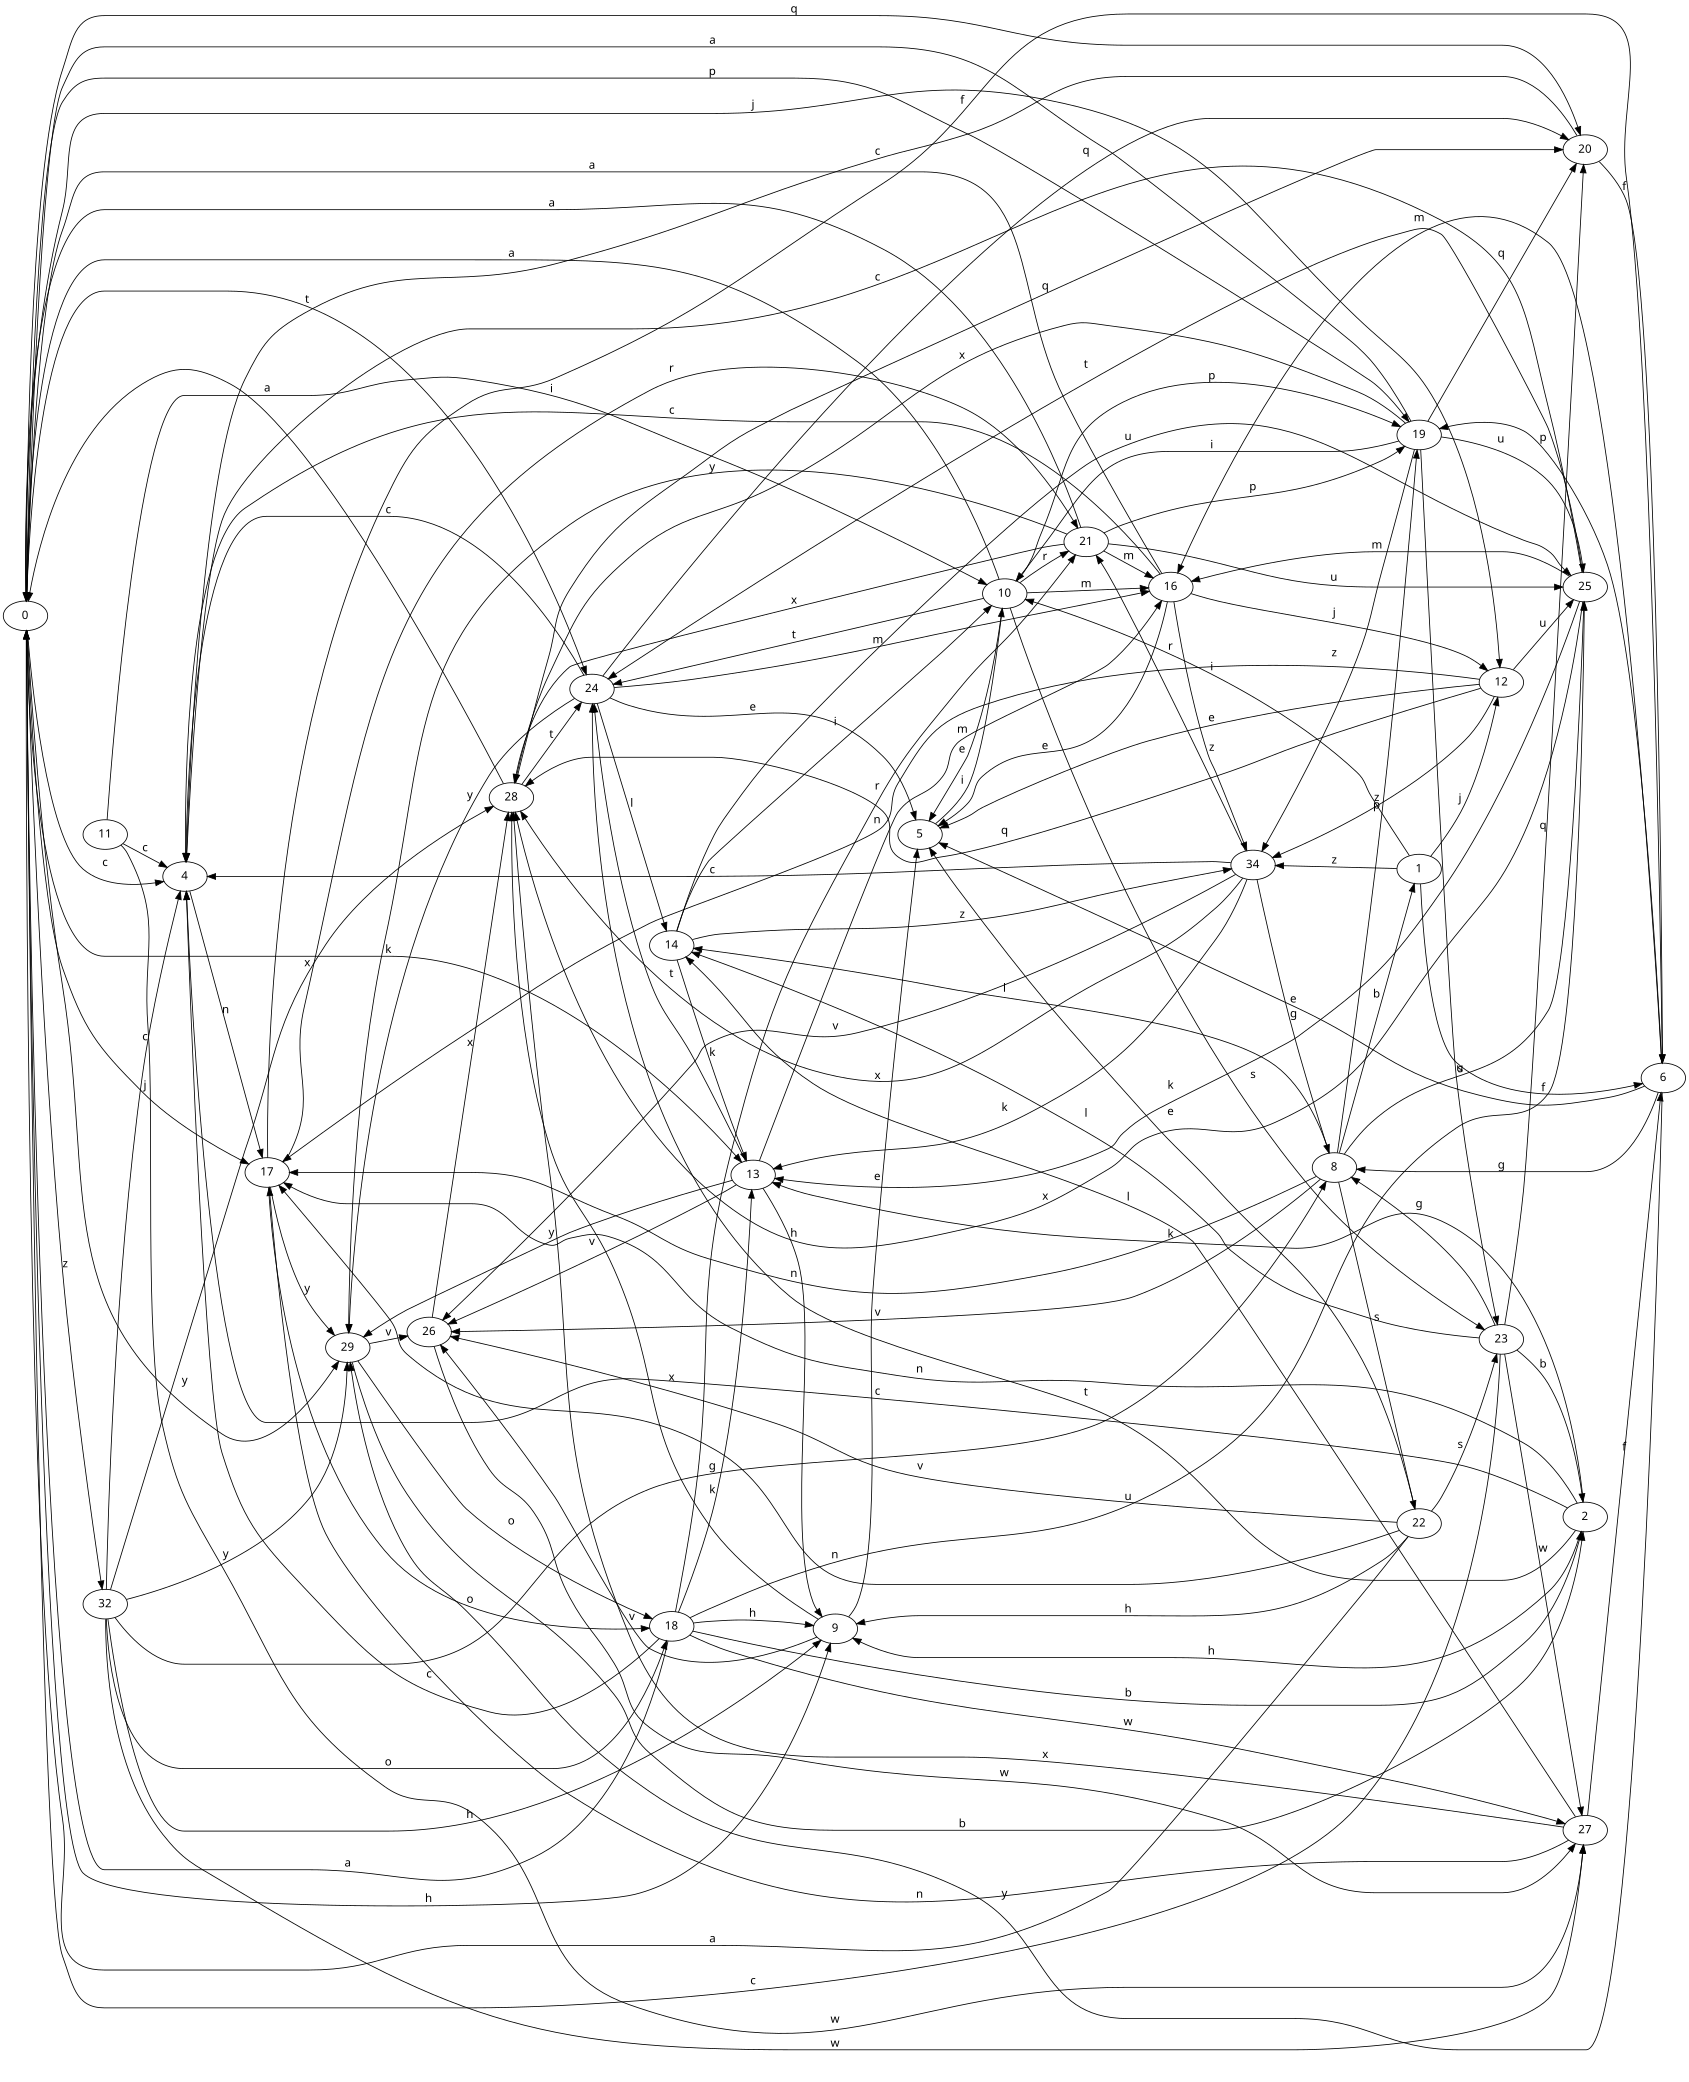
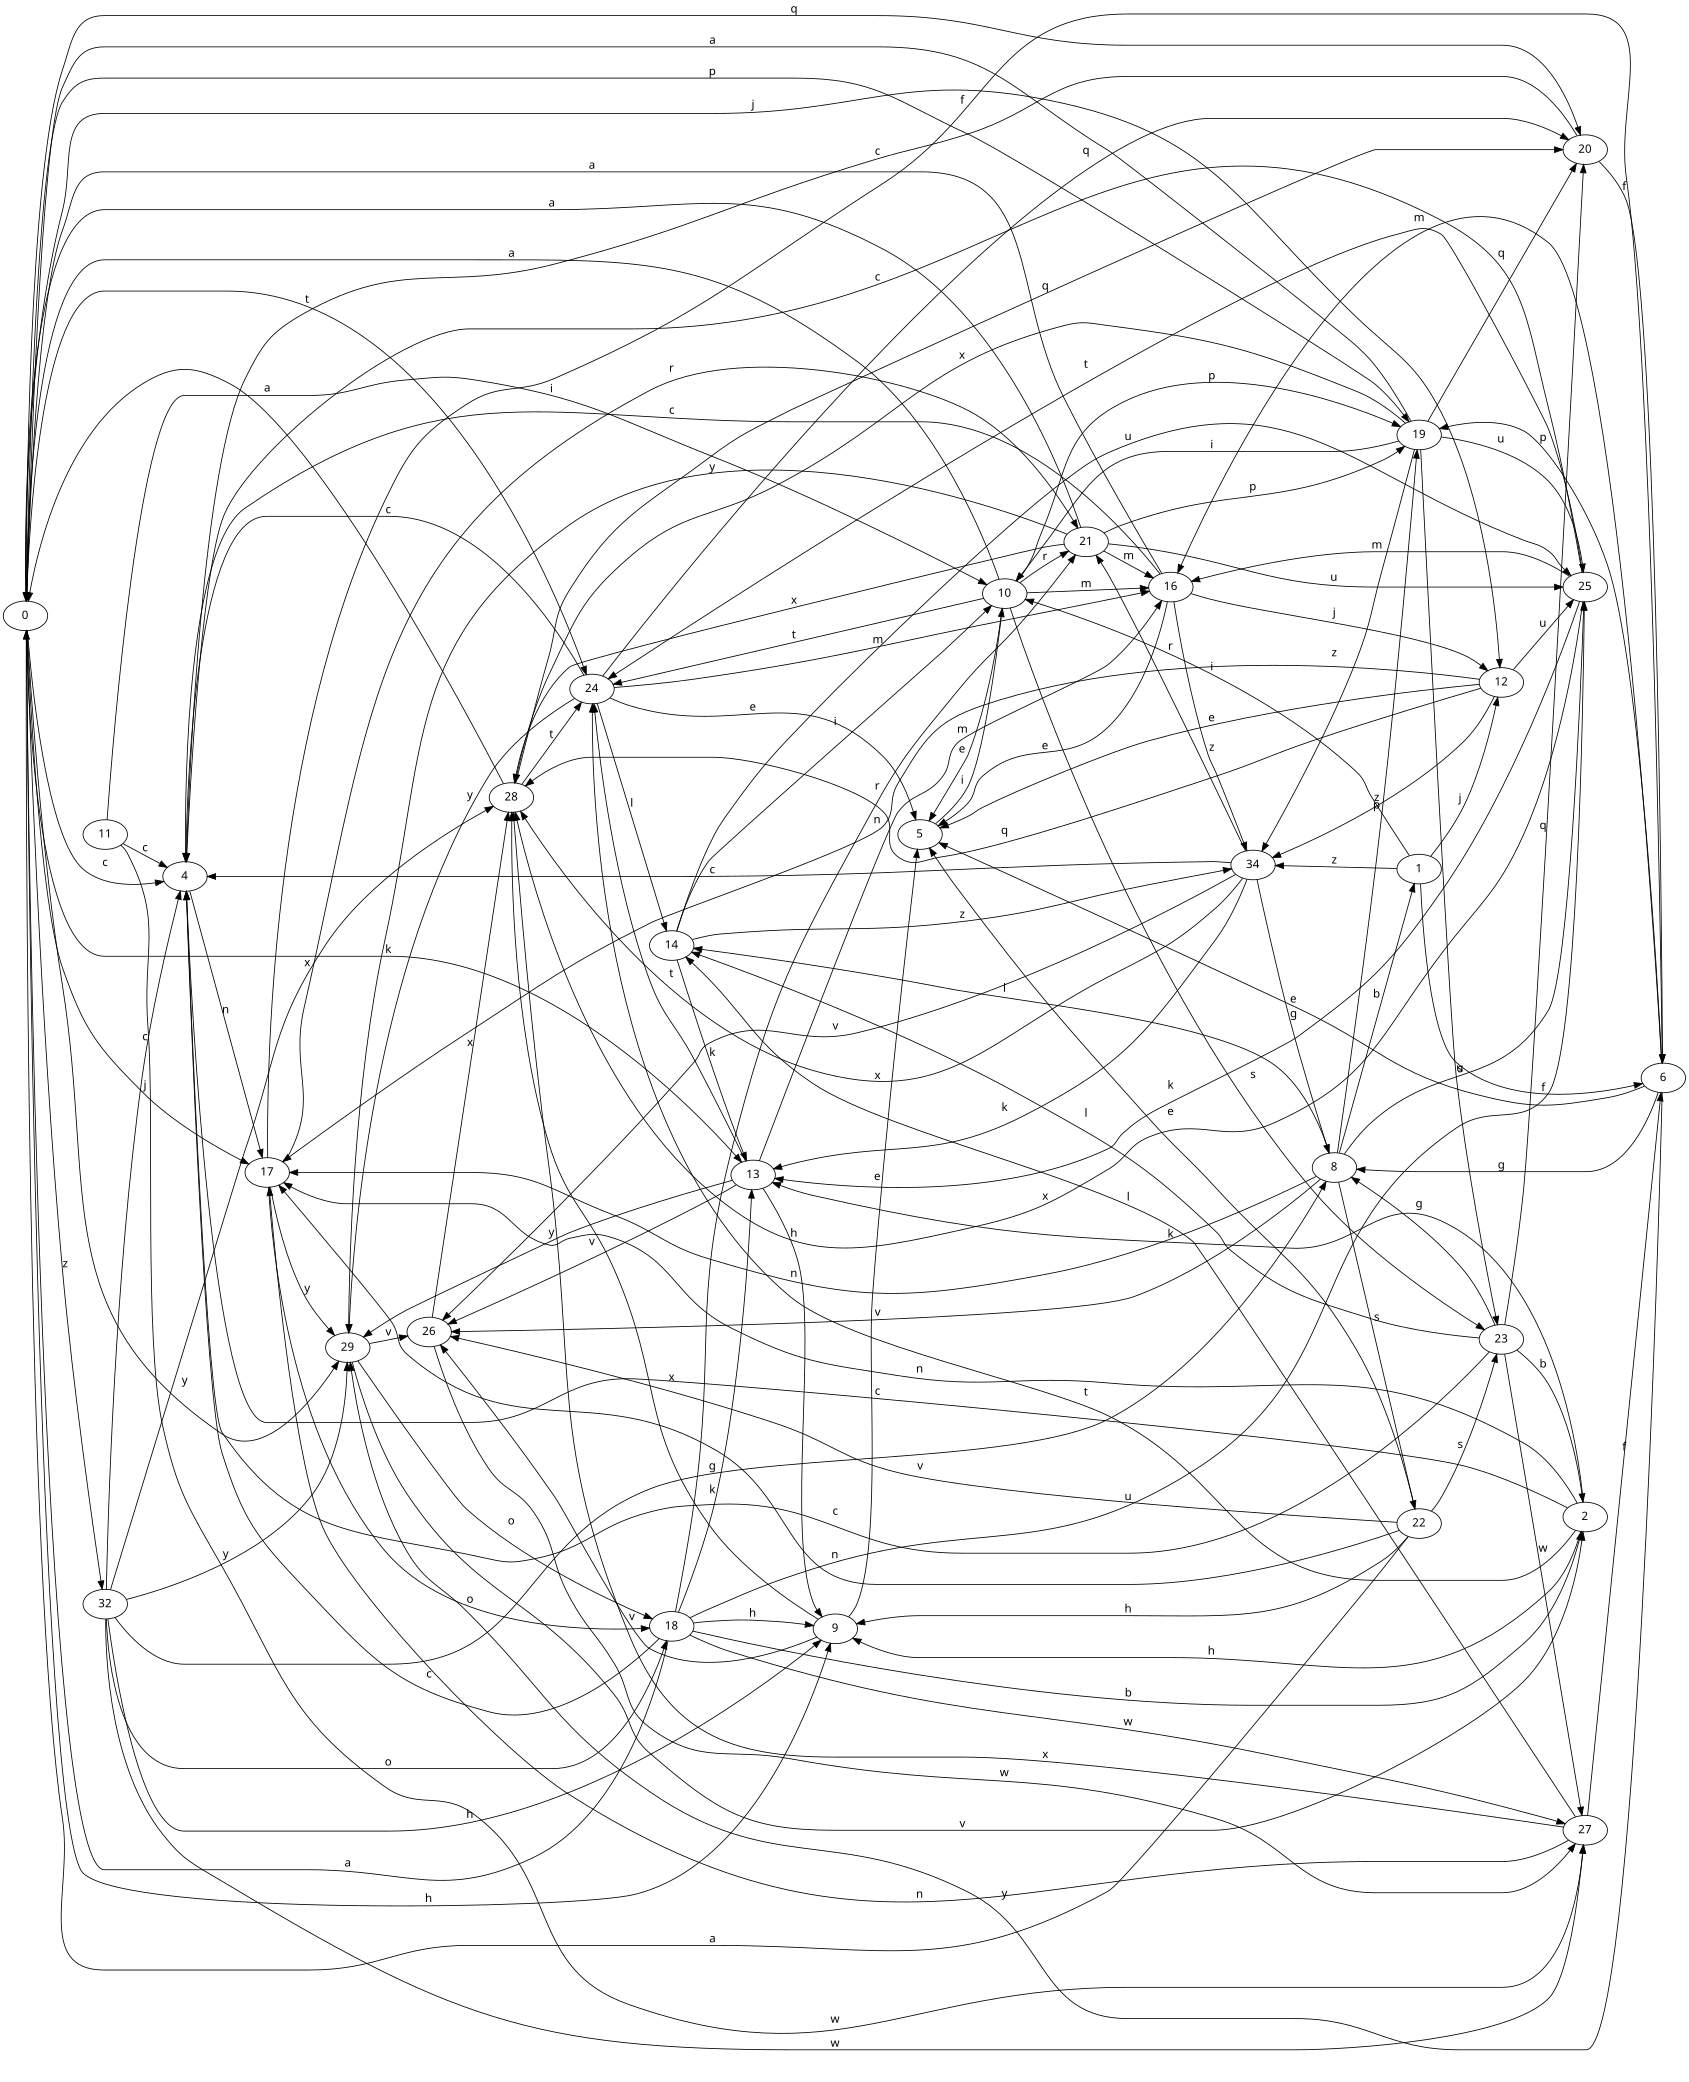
edge "29" -> "2": label "b" -> "v"
edge "23" -> "0": now "23" -> "4"
